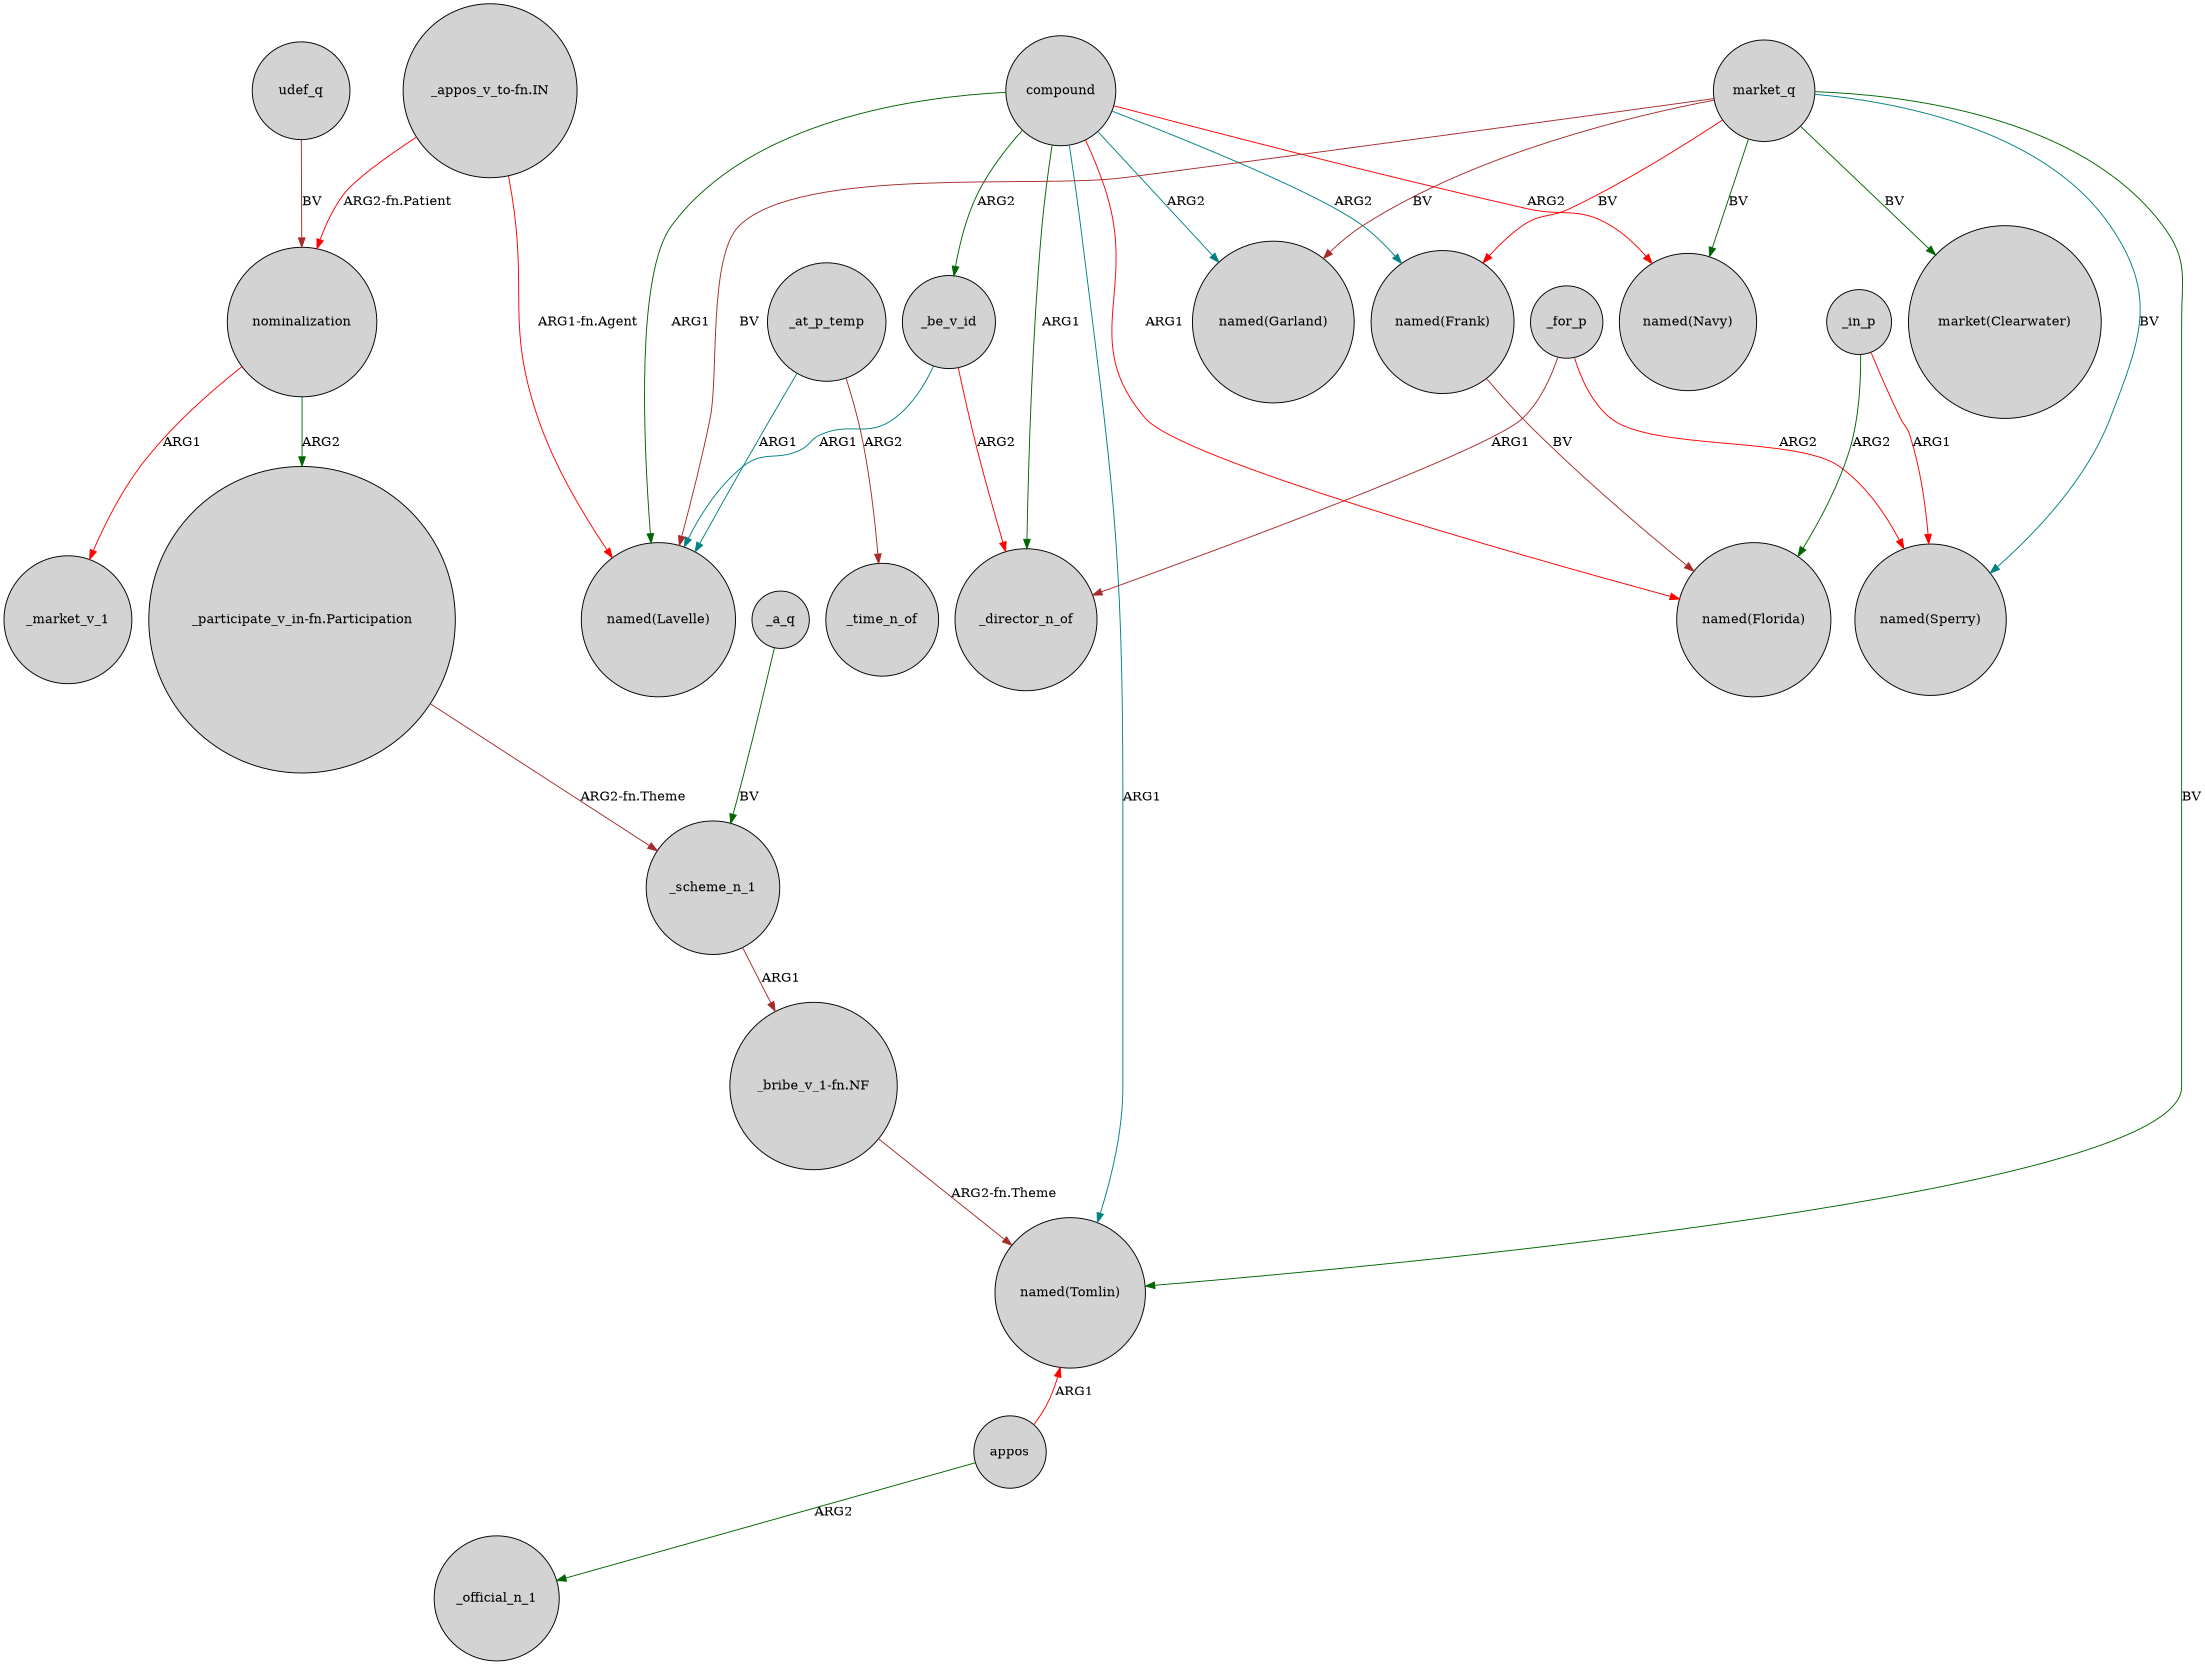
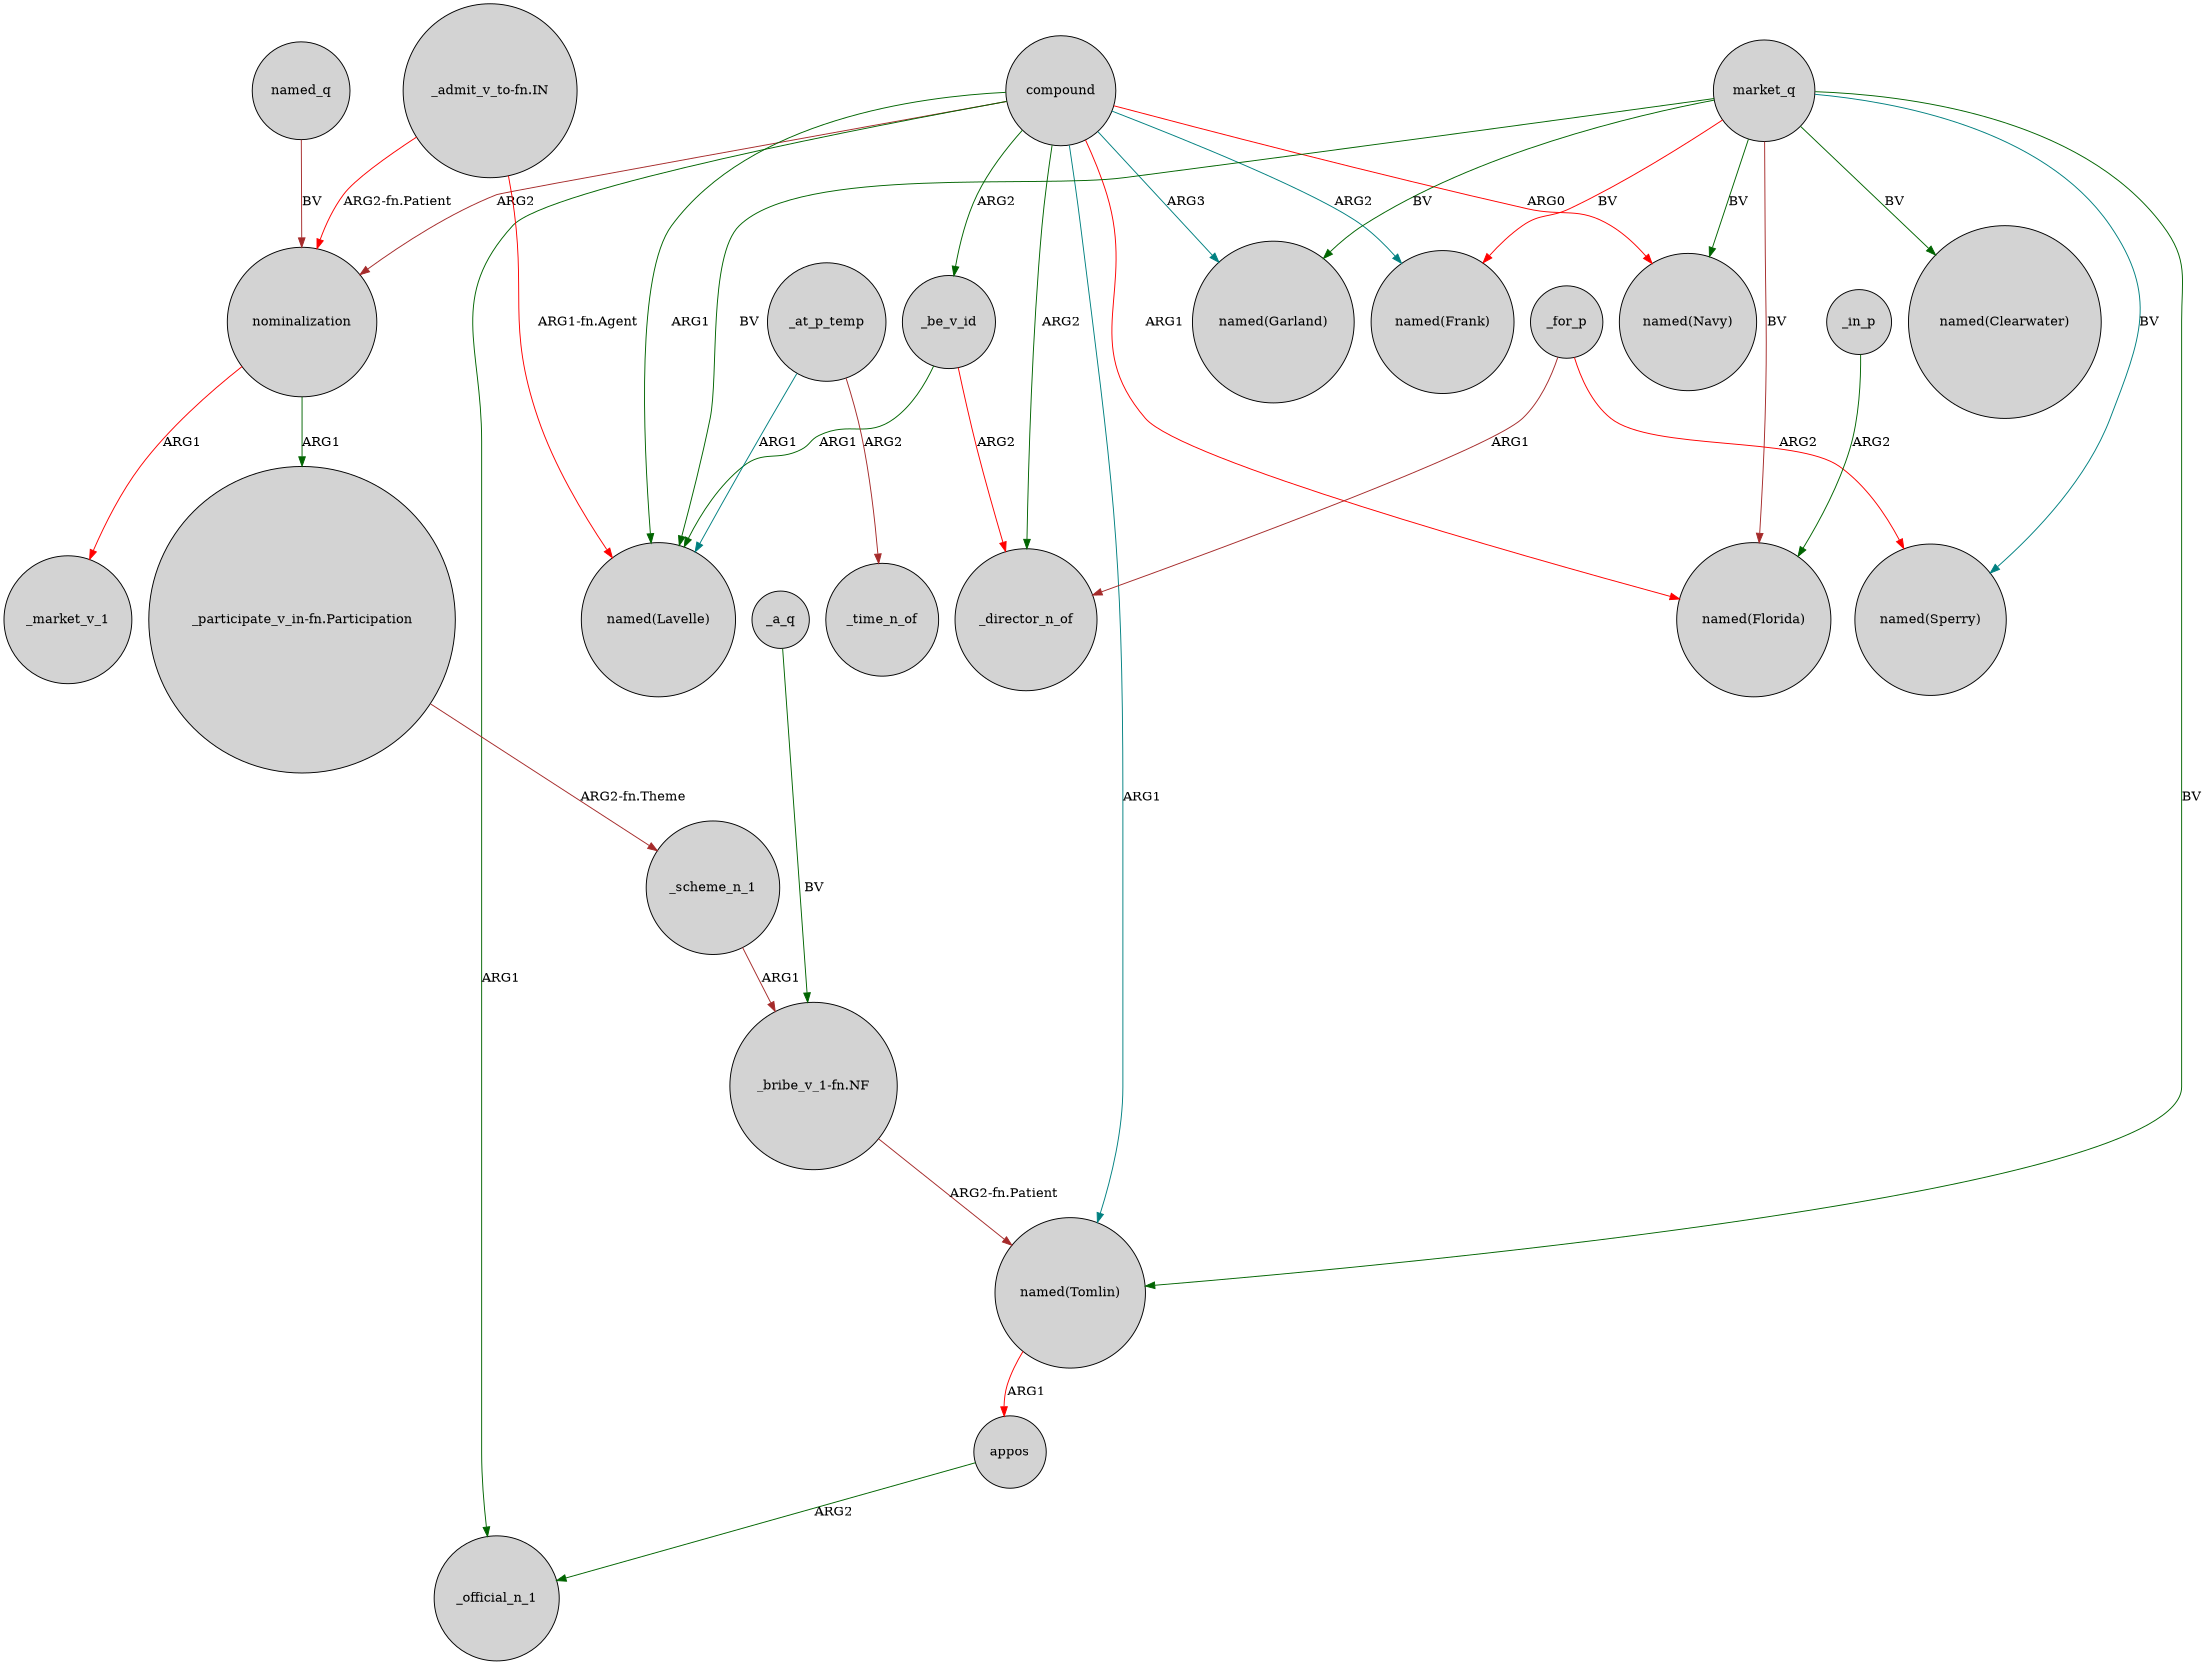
node "udef_q": label "udef_q" -> "named_q"
node "_appos_v_to-fn.IN": label "_appos_v_to-fn.IN" -> "_admit_v_to-fn.IN"
edge "market_q" -> "named(Garland)": color brown -> darkgreen
edge "compound" -> "nominalization": added, label "ARG2"
edge "market_q" -> "named(Lavelle)": color brown -> darkgreen
edge "compound" -> "named(Garland)": label "ARG2" -> "ARG3"
edge "compound" -> "named(Navy)": label "ARG2" -> "ARG0"
edge "compound" -> "_director_n_of": label "ARG1" -> "ARG2"
node "market(Clearwater)": label "market(Clearwater)" -> "named(Clearwater)"
edge "_in_p" -> "named(Sperry)": removed, label "ARG1"
edge "nominalization" -> "_participate_v_in-fn.Participation": label "ARG2" -> "ARG1"
edge "_be_v_id" -> "named(Lavelle)": color teal -> darkgreen
edge "named(Frank)" -> "named(Florida)": now "market_q" -> "named(Florida)"
edge "compound" -> "_official_n_1": added, label "ARG1"
edge "_a_q" -> "_scheme_n_1": now "_a_q" -> "_bribe_v_1-fn.NF"
edge "_bribe_v_1-fn.NF" -> "named(Tomlin)": label "ARG2-fn.Theme" -> "ARG2-fn.Patient"
edge "appos" -> "named(Tomlin)": reversed
